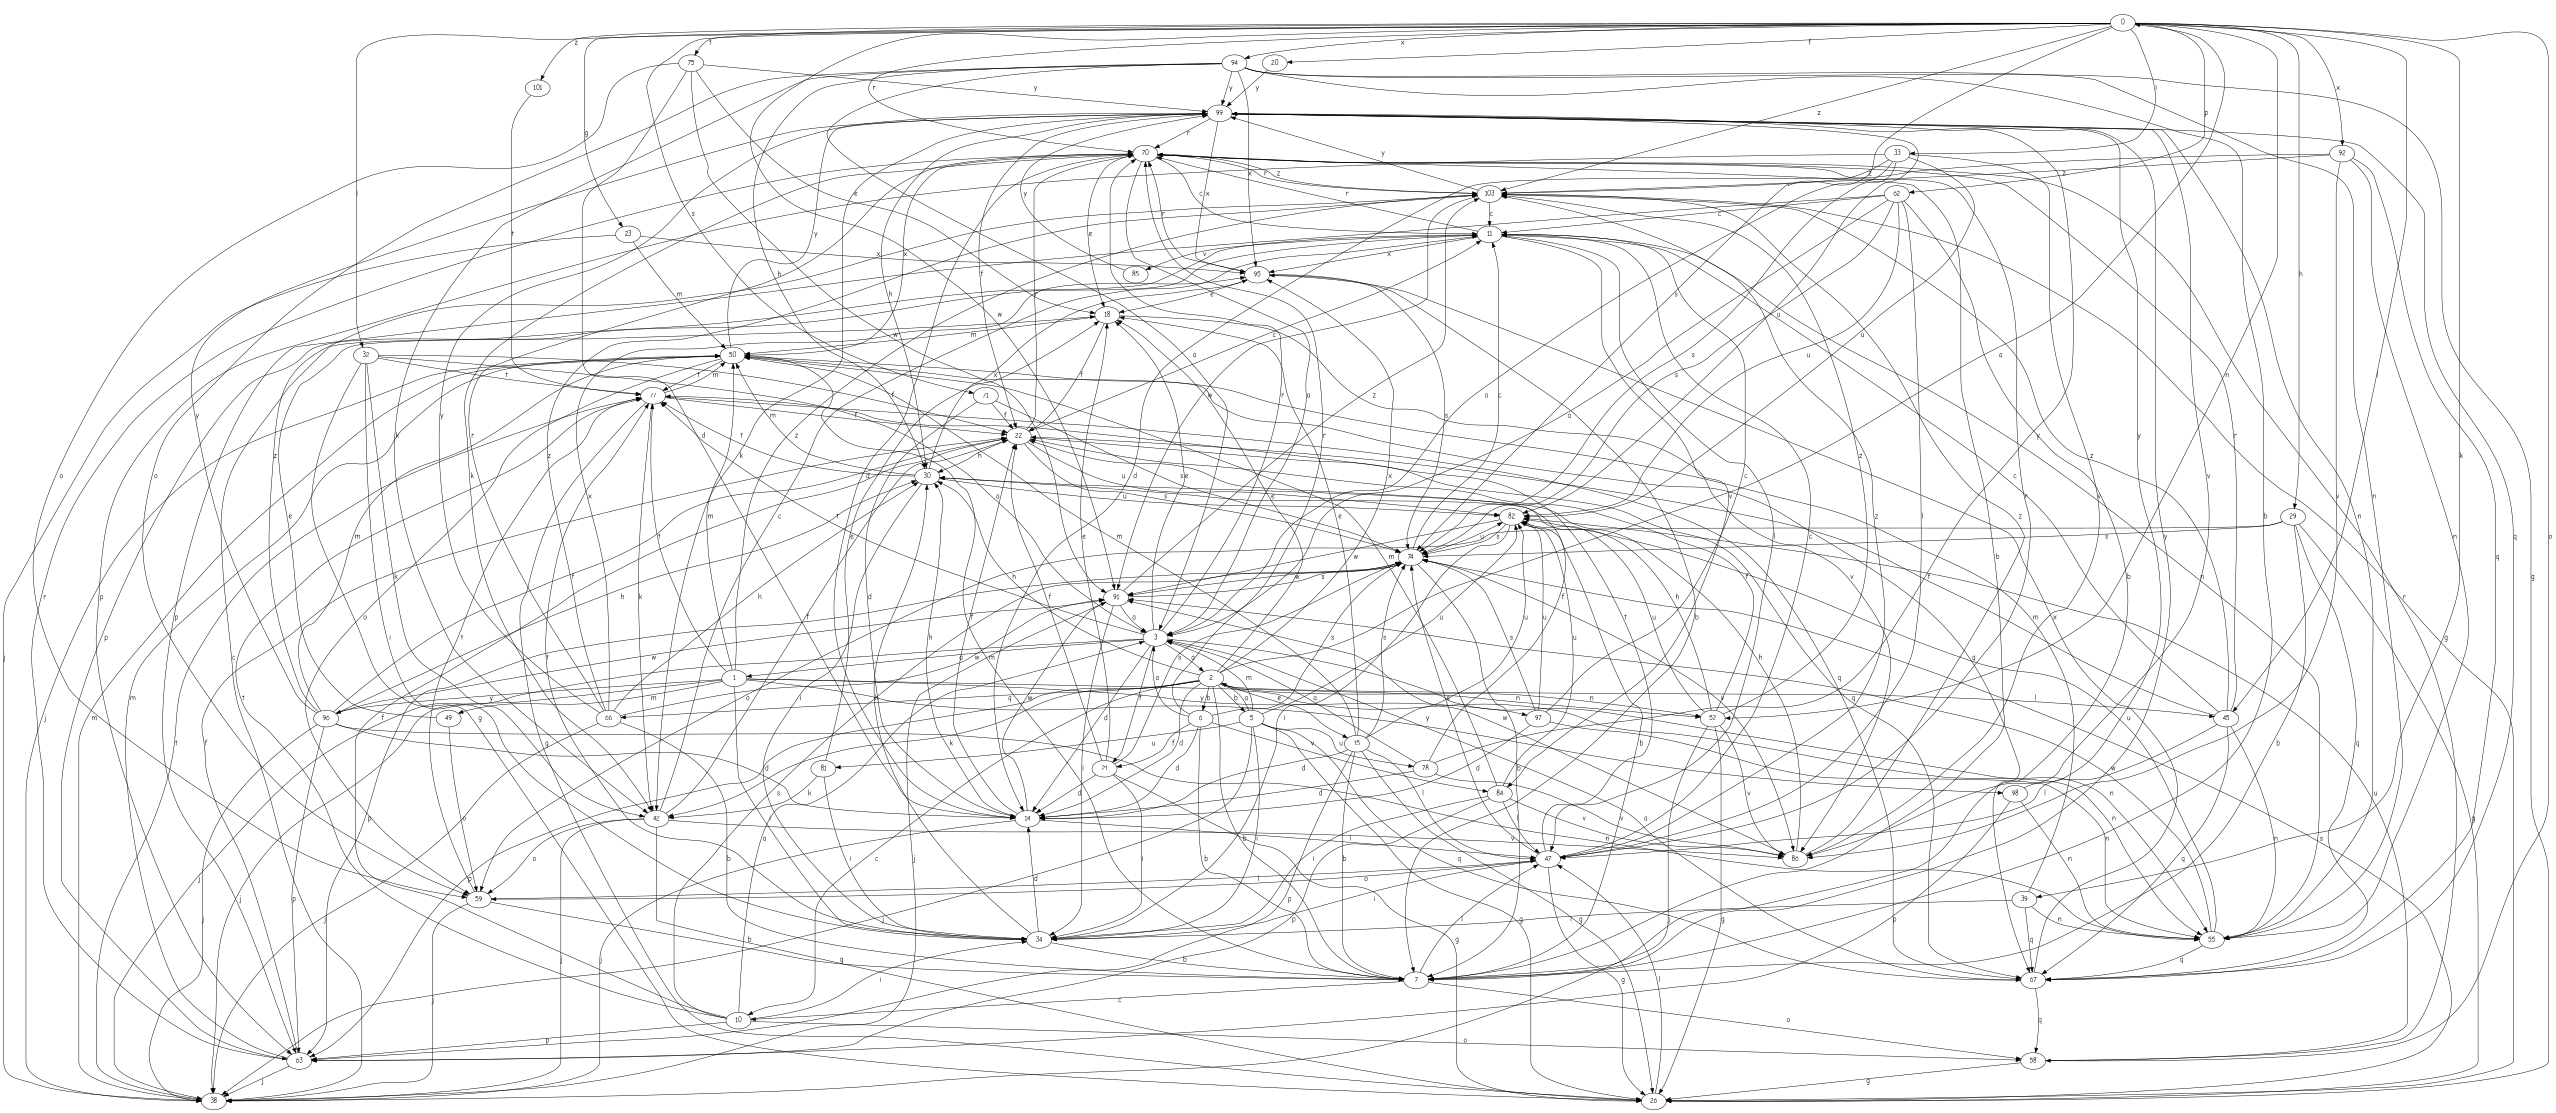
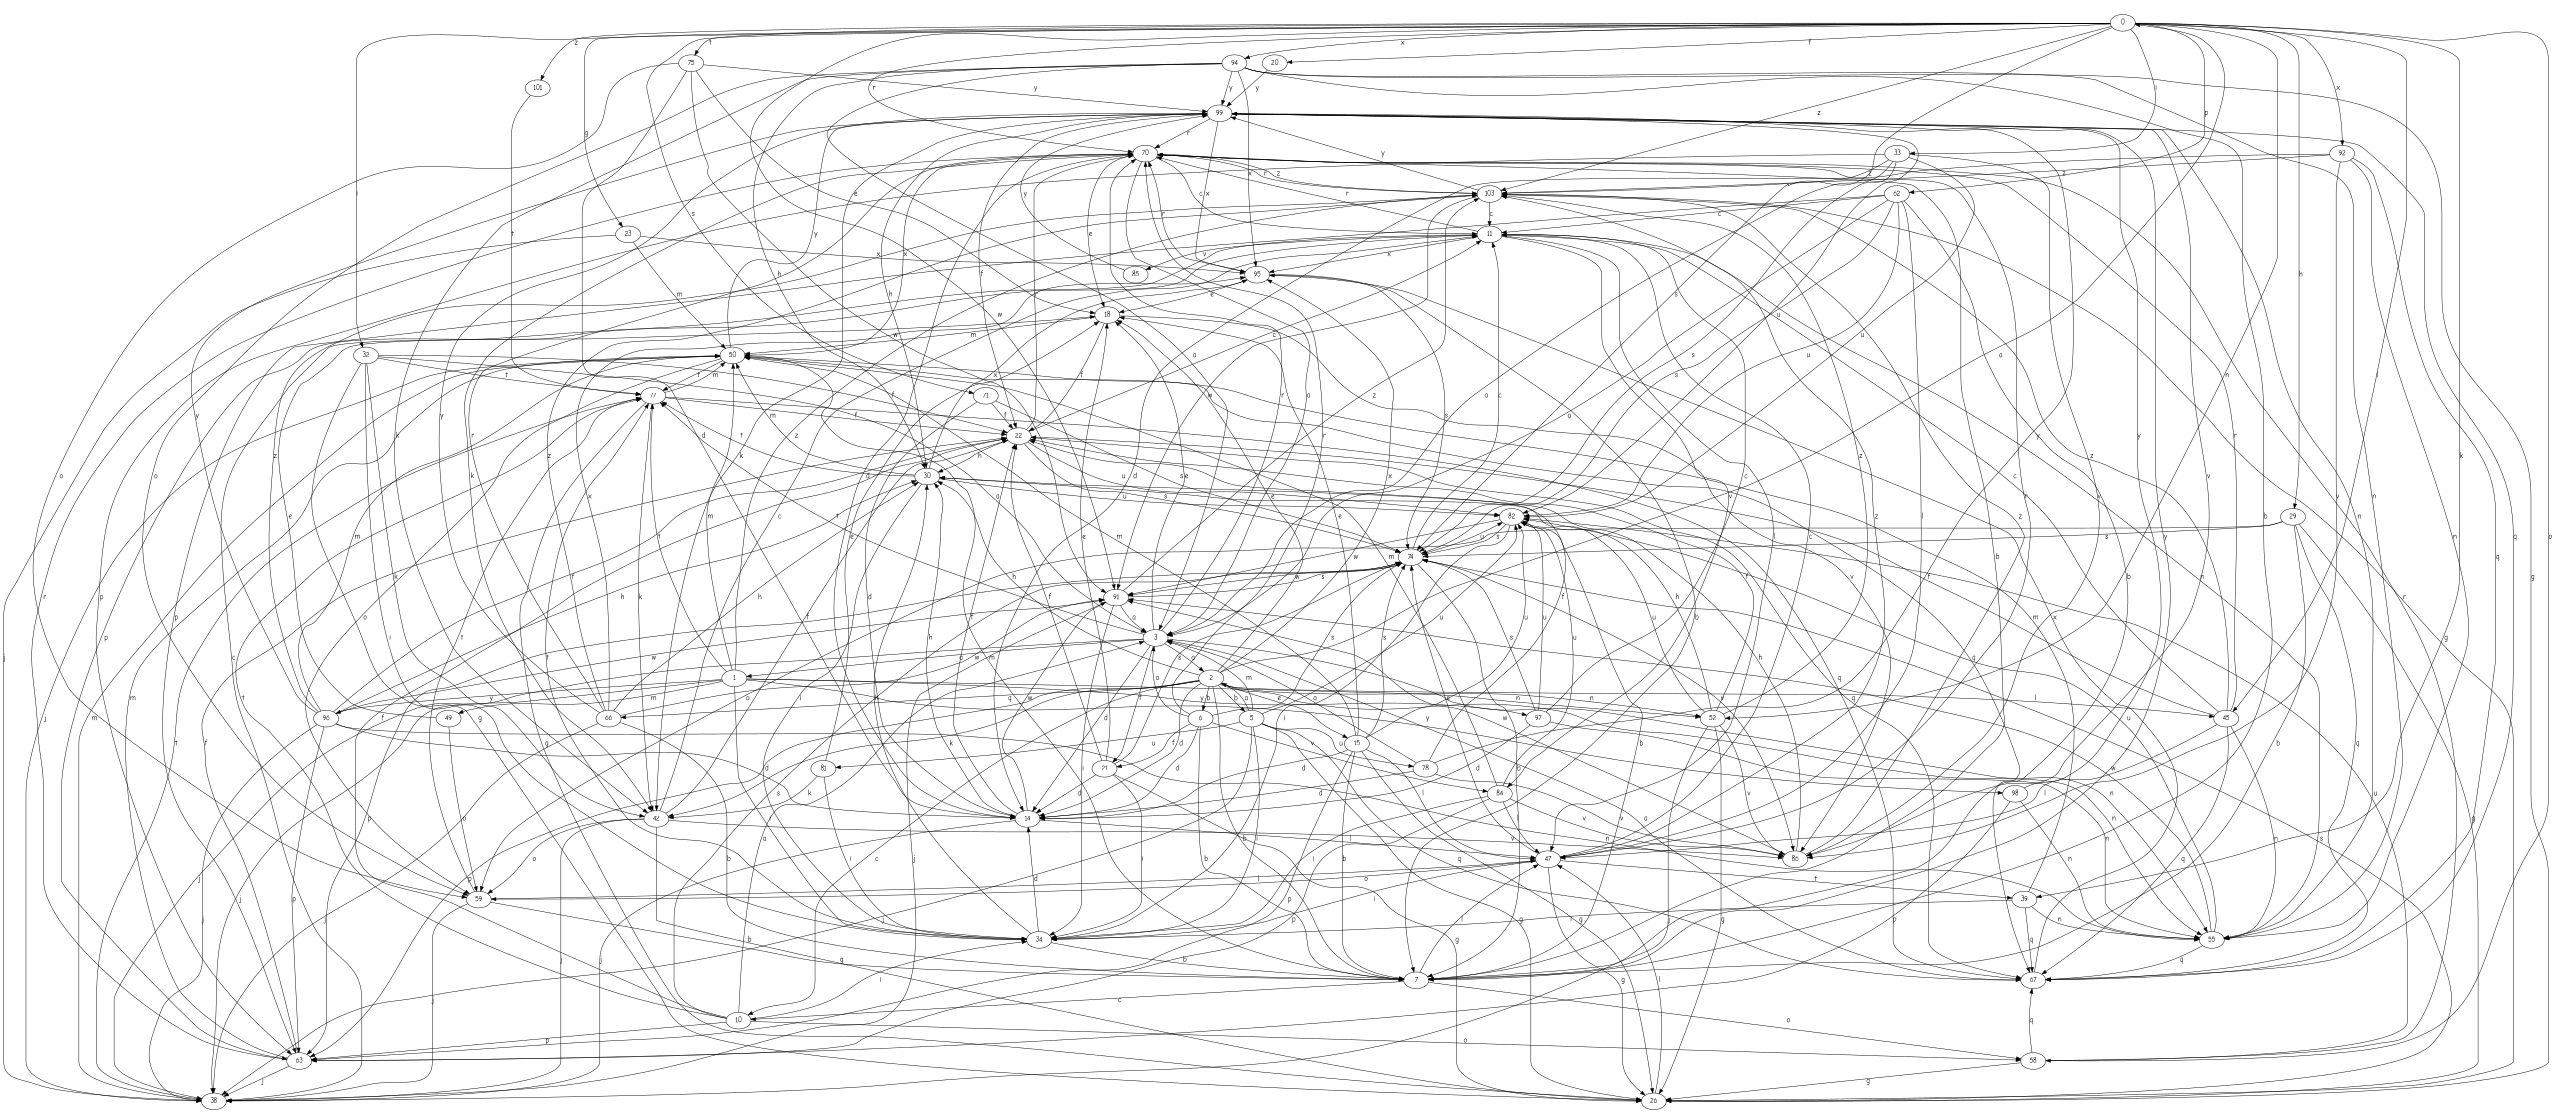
edge "47" -> "77": now "47" -> "39"
edge "67" -> "58": reversed
